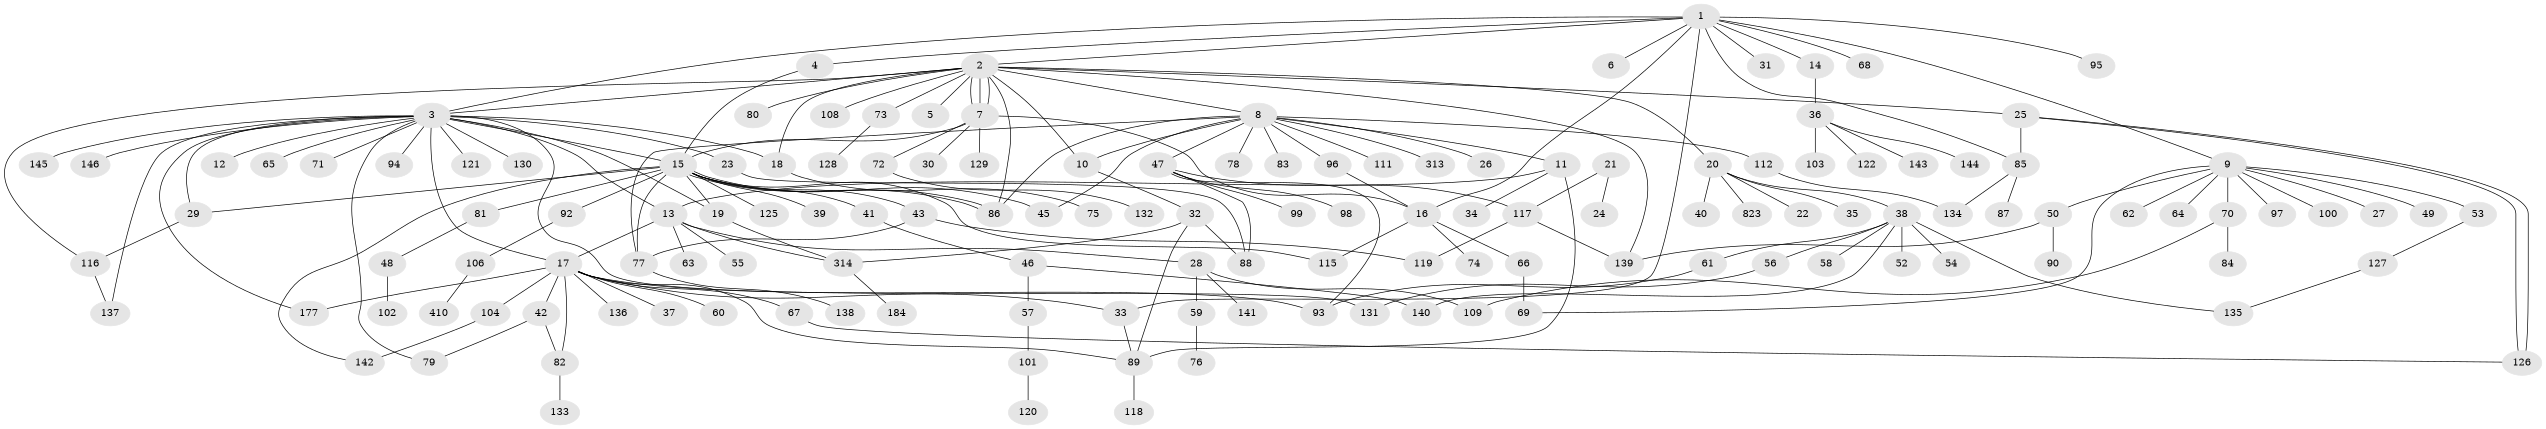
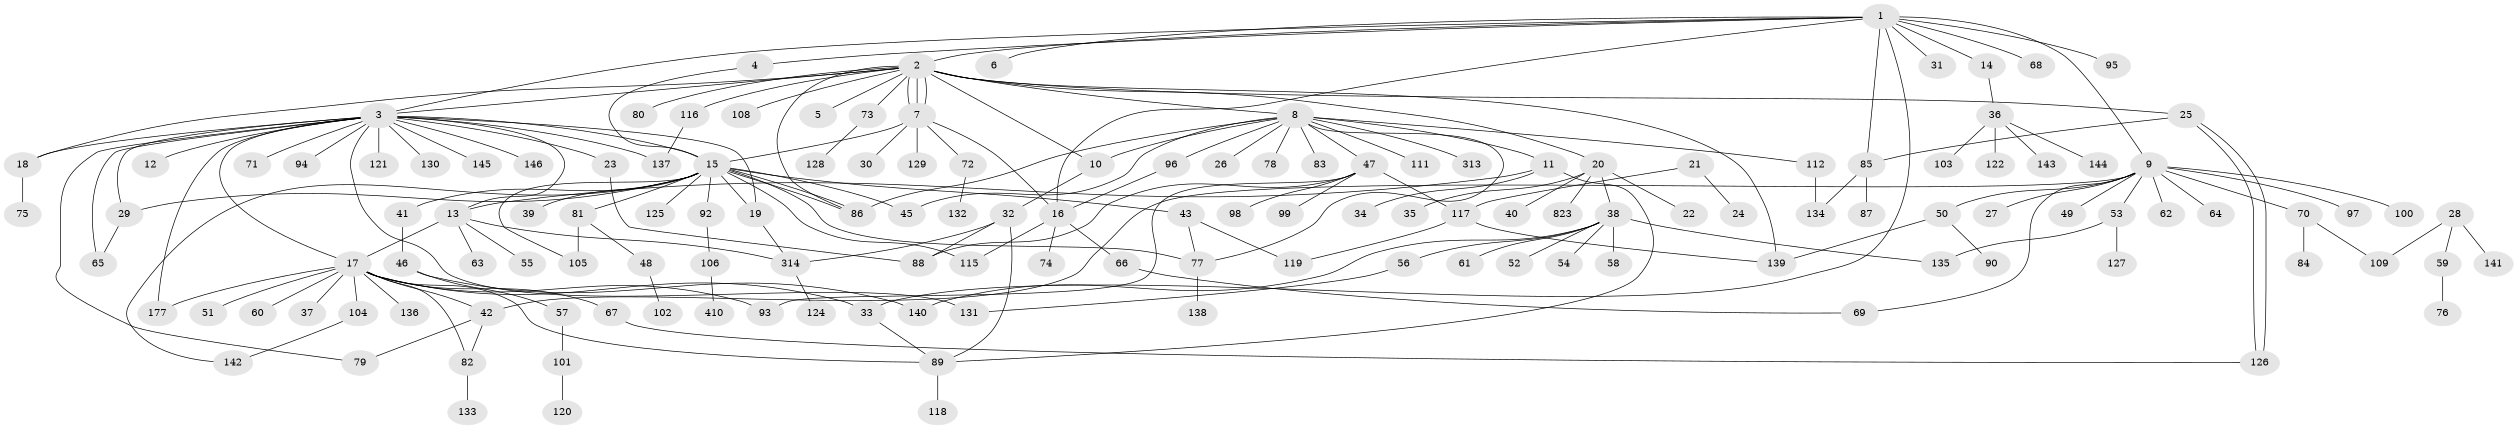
edge "9" -- "42": added
edge "29" -- "116": now "29" -- "65"
edge "13" -- "28": removed
node "105": added
edge "61" -- "93": removed
edge "127" -- "135": now "53" -- "135"
node "51": added
node "184": label "184" -> "124"
